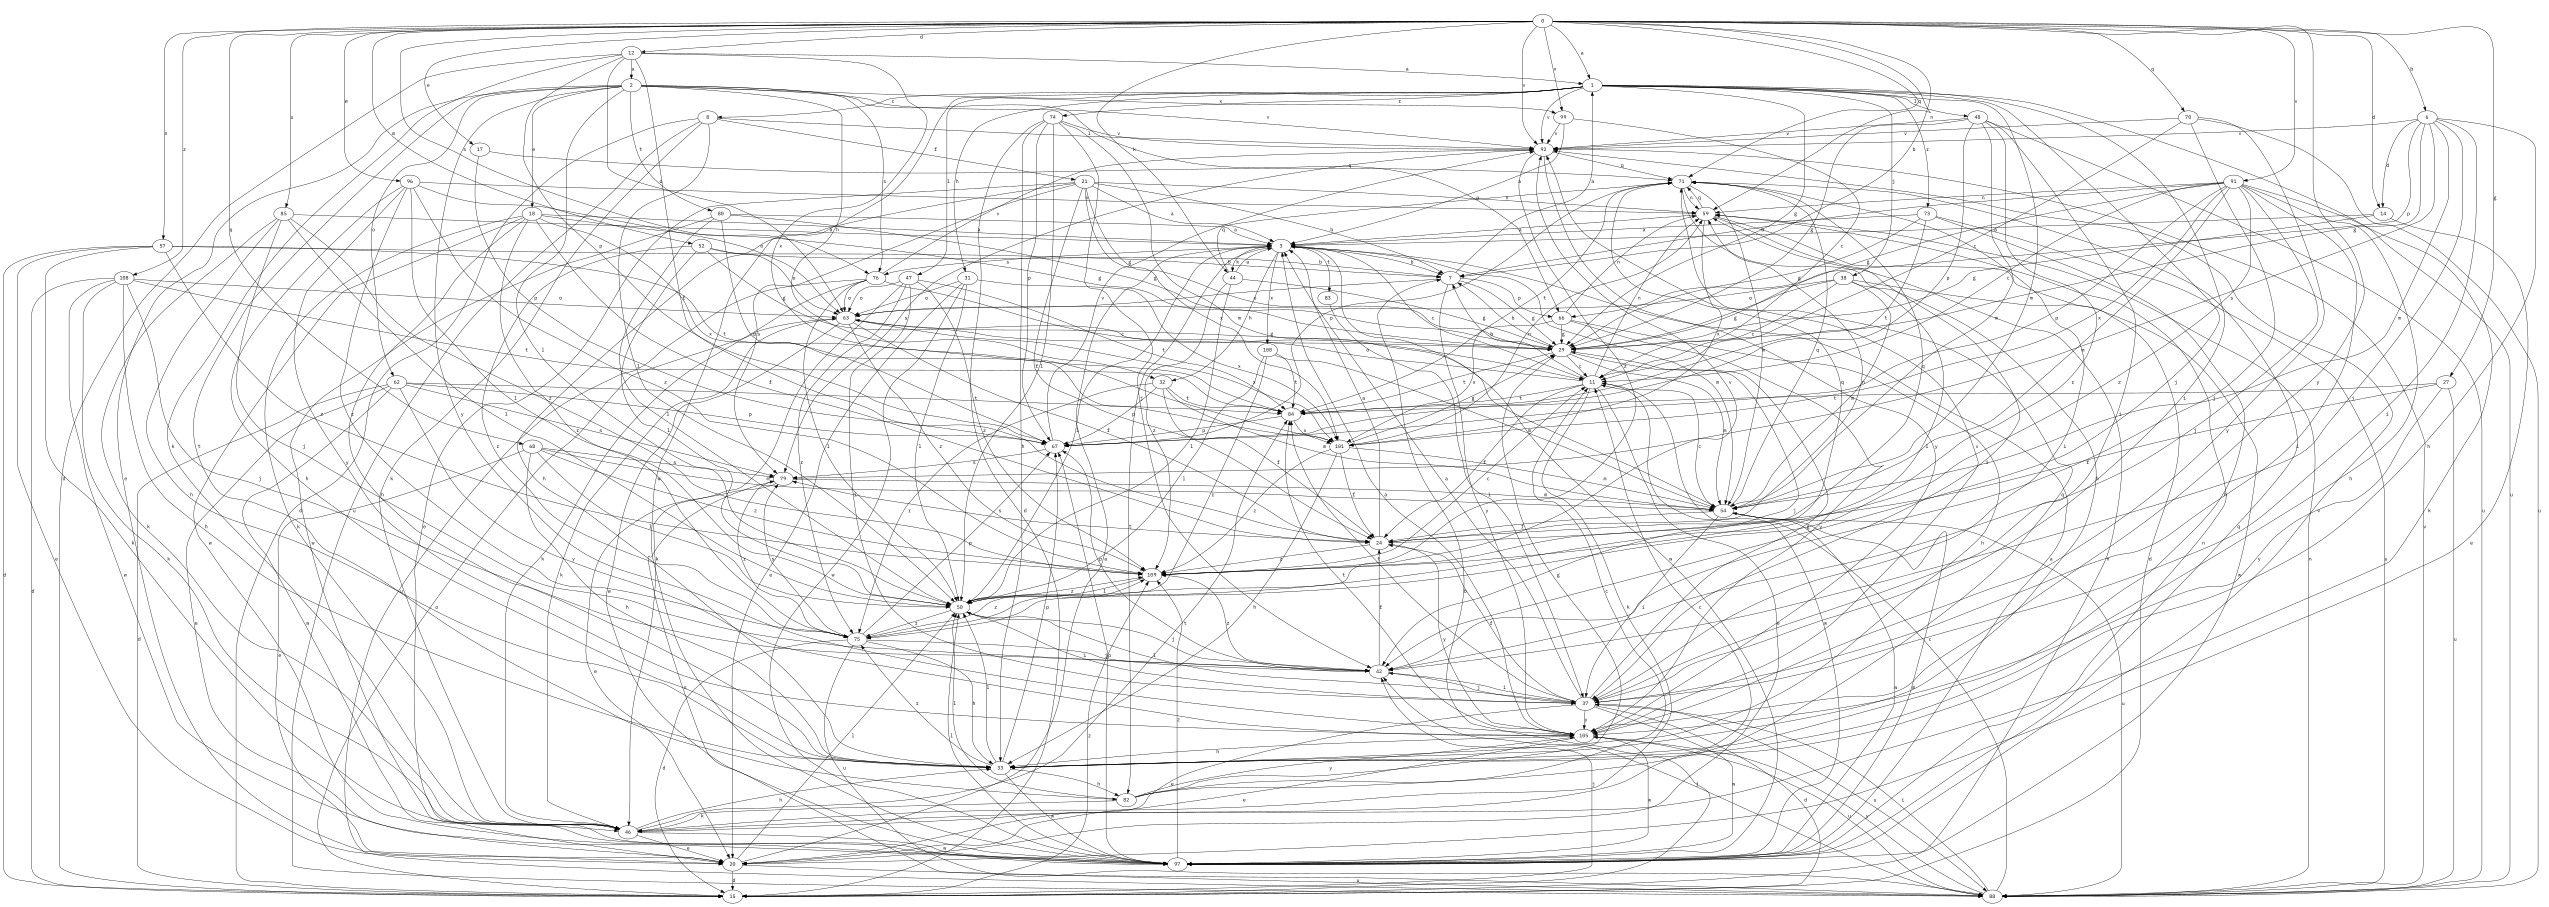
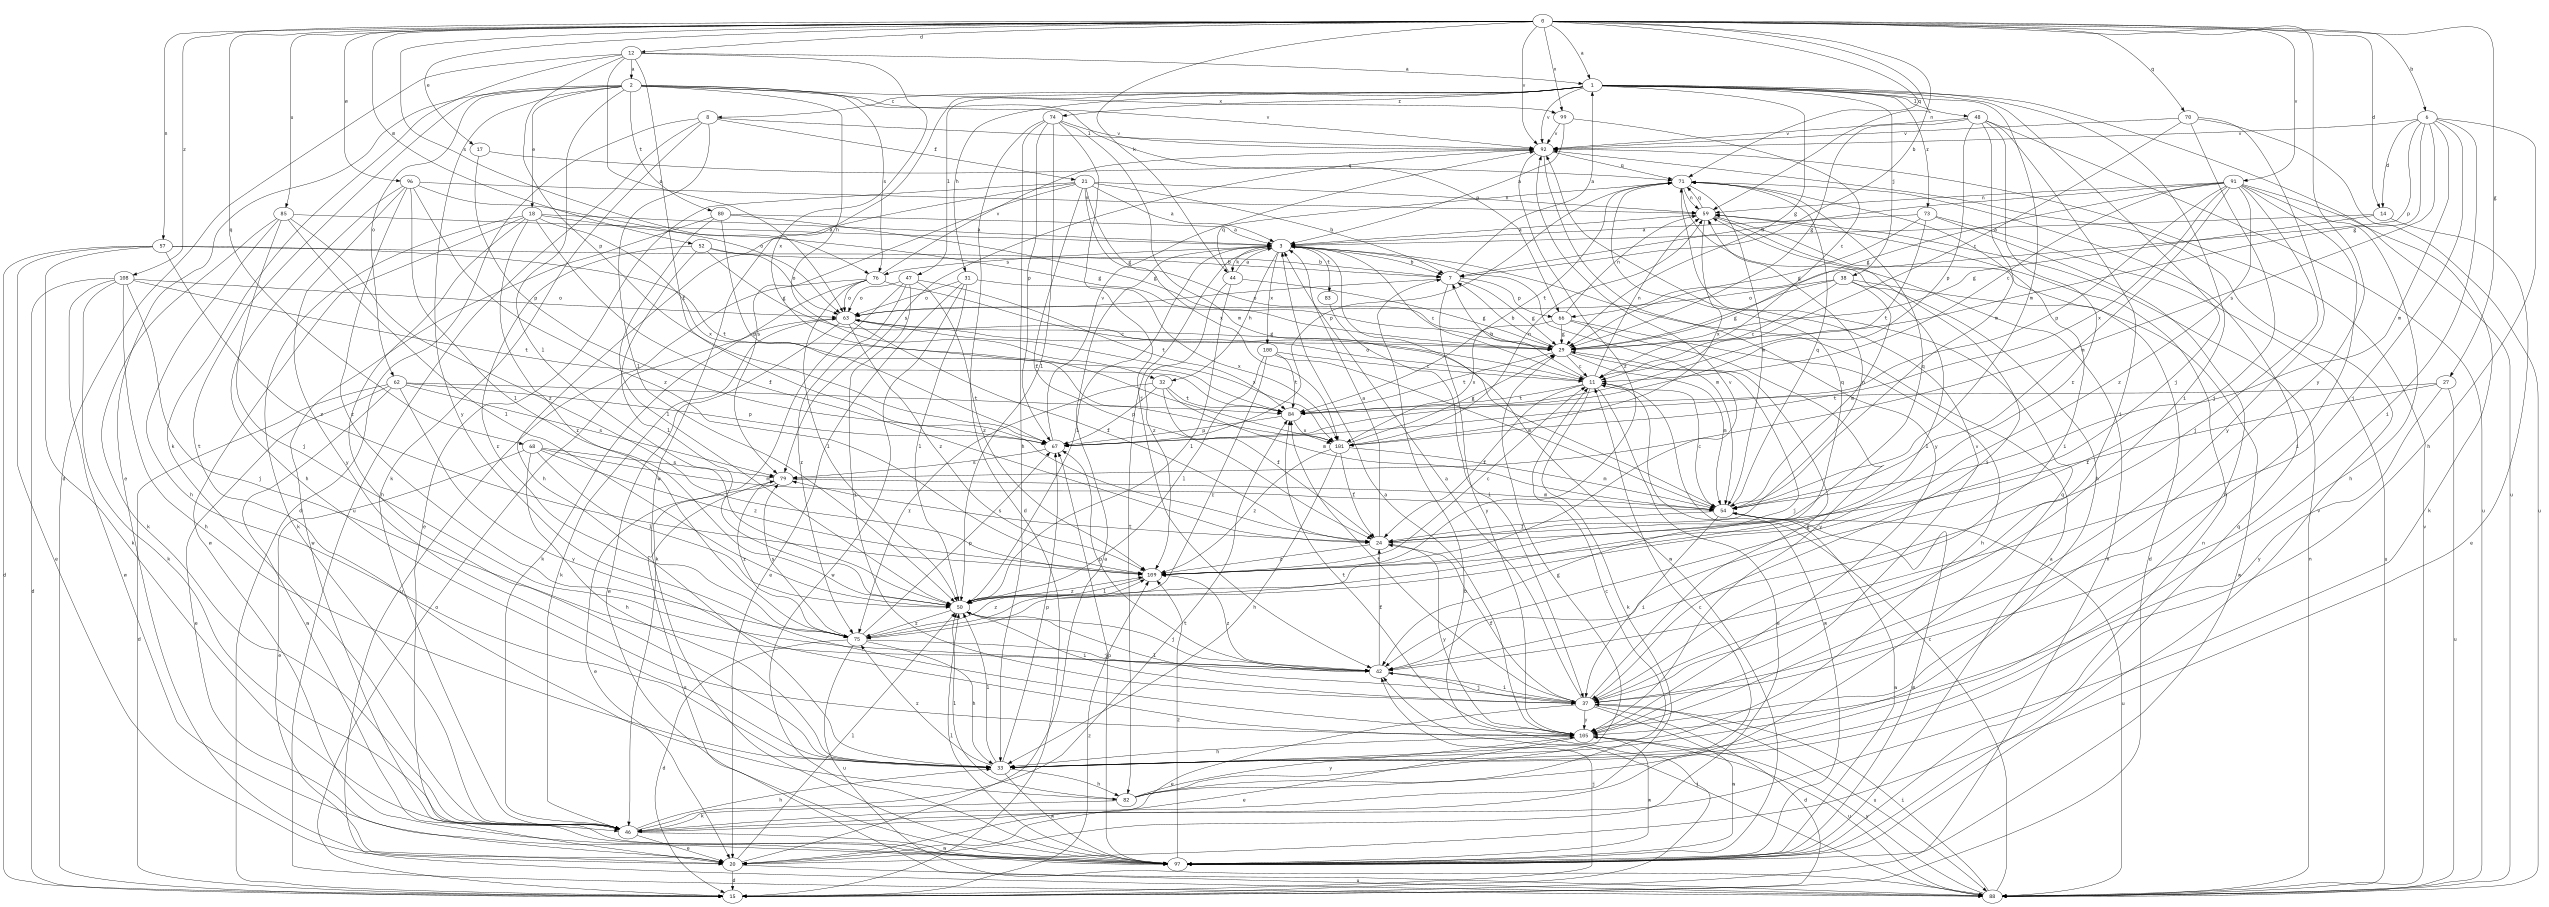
edge "100" -> "11": added, label "c"
